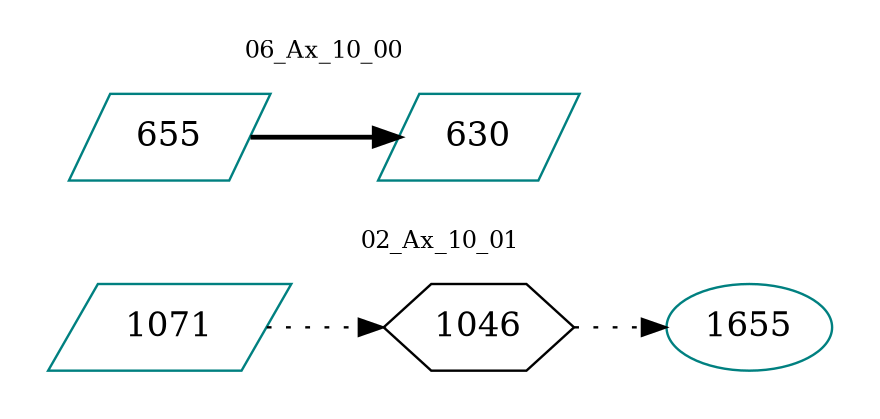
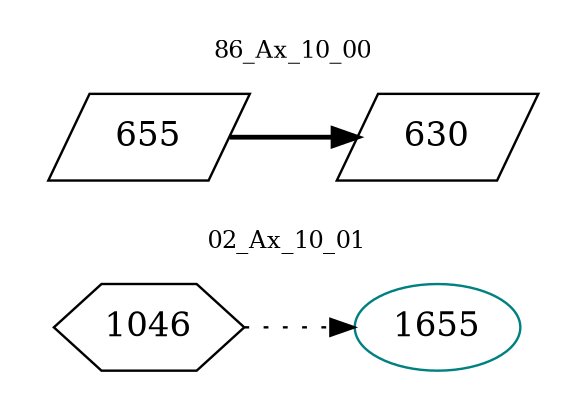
cluster "06_Ax_10_00": label "06_Ax_10_00" -> "86_Ax_10_00"
node "655": color teal -> black
node "630": color teal -> black
node "1071": removed
